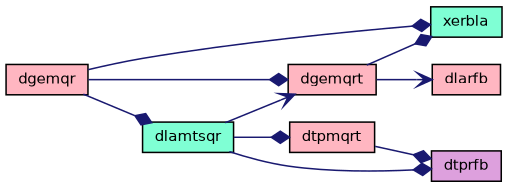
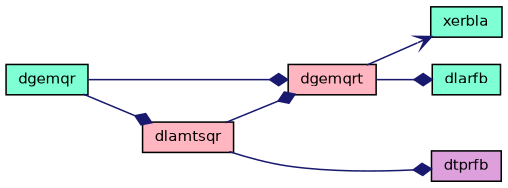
edge "dgemqr" -> "xerbla": removed
edge "dgemqrt" -> "xerbla": arrowhead diamond -> vee
node "dgemqr": fillcolor lightpink -> aquamarine
edge "dgemqrt" -> "dlarfb": arrowhead vee -> diamond
node "dlarfb": fillcolor lightpink -> aquamarine
edge "dlamtsqr" -> "dgemqrt": arrowhead vee -> diamond
node "dlamtsqr": fillcolor aquamarine -> lightpink
node "dtpmqrt": removed
